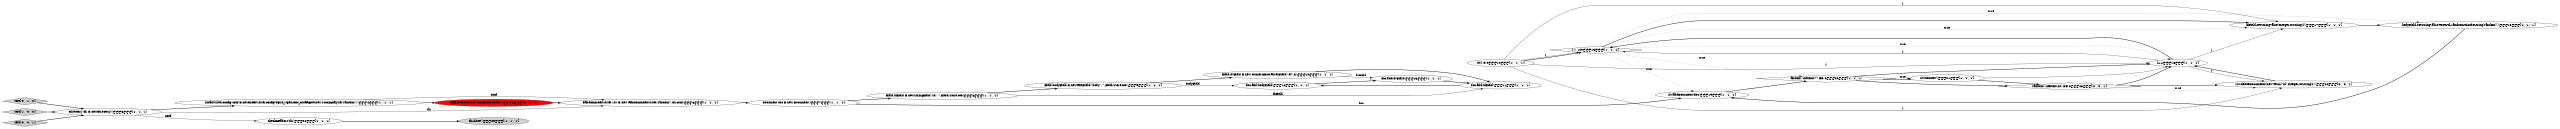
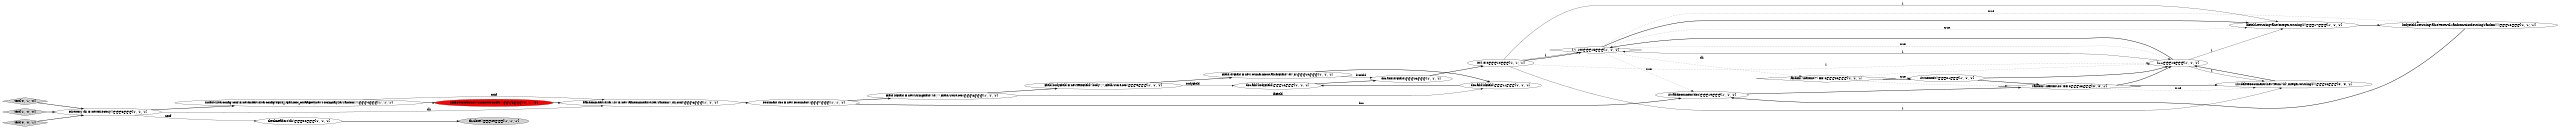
edge "i < 100@@@15@@@['1', '1', '1']" -> "random().nextInt(7) == 0@@@20@@@['1', '1', '1']": label "true" -> "dir"
edge "int i = 0@@@14@@@['1', '1', '1']" -> "i++@@@16@@@['1', '1', '1']": style solid -> dotted
edge "random().nextInt(7) == 0@@@20@@@['1', '1', '1']" -> "i++@@@16@@@['1', '1', '1']": style bold -> dotted
edge "riw.commit()@@@21@@@['1', '1', '1']" -> "i++@@@16@@@['1', '1', '1']": style solid -> bold
edge "doc.add(dvField)@@@13@@@['1', '1', '1']" -> "doc.add(idField)@@@11@@@['1', '1', '1']": now "doc.add(dvField)@@@13@@@['1', '1', '1']" -> "int i = 0@@@14@@@['1', '1', '1']"
edge "random().nextInt(7) == 0@@@20@@@['1', '1', '1']" -> "random().nextInt(20) == 0@@@23@@@['0', '0', '1']": style bold -> dotted
edge "riw.addDocument(doc)@@@19@@@['1', '1', '1']" -> "random().nextInt(7) == 0@@@20@@@['1', '1', '1']": now "riw.addDocument(doc)@@@19@@@['1', '1', '1']" -> "random().nextInt(20) == 0@@@23@@@['0', '0', '1']"
